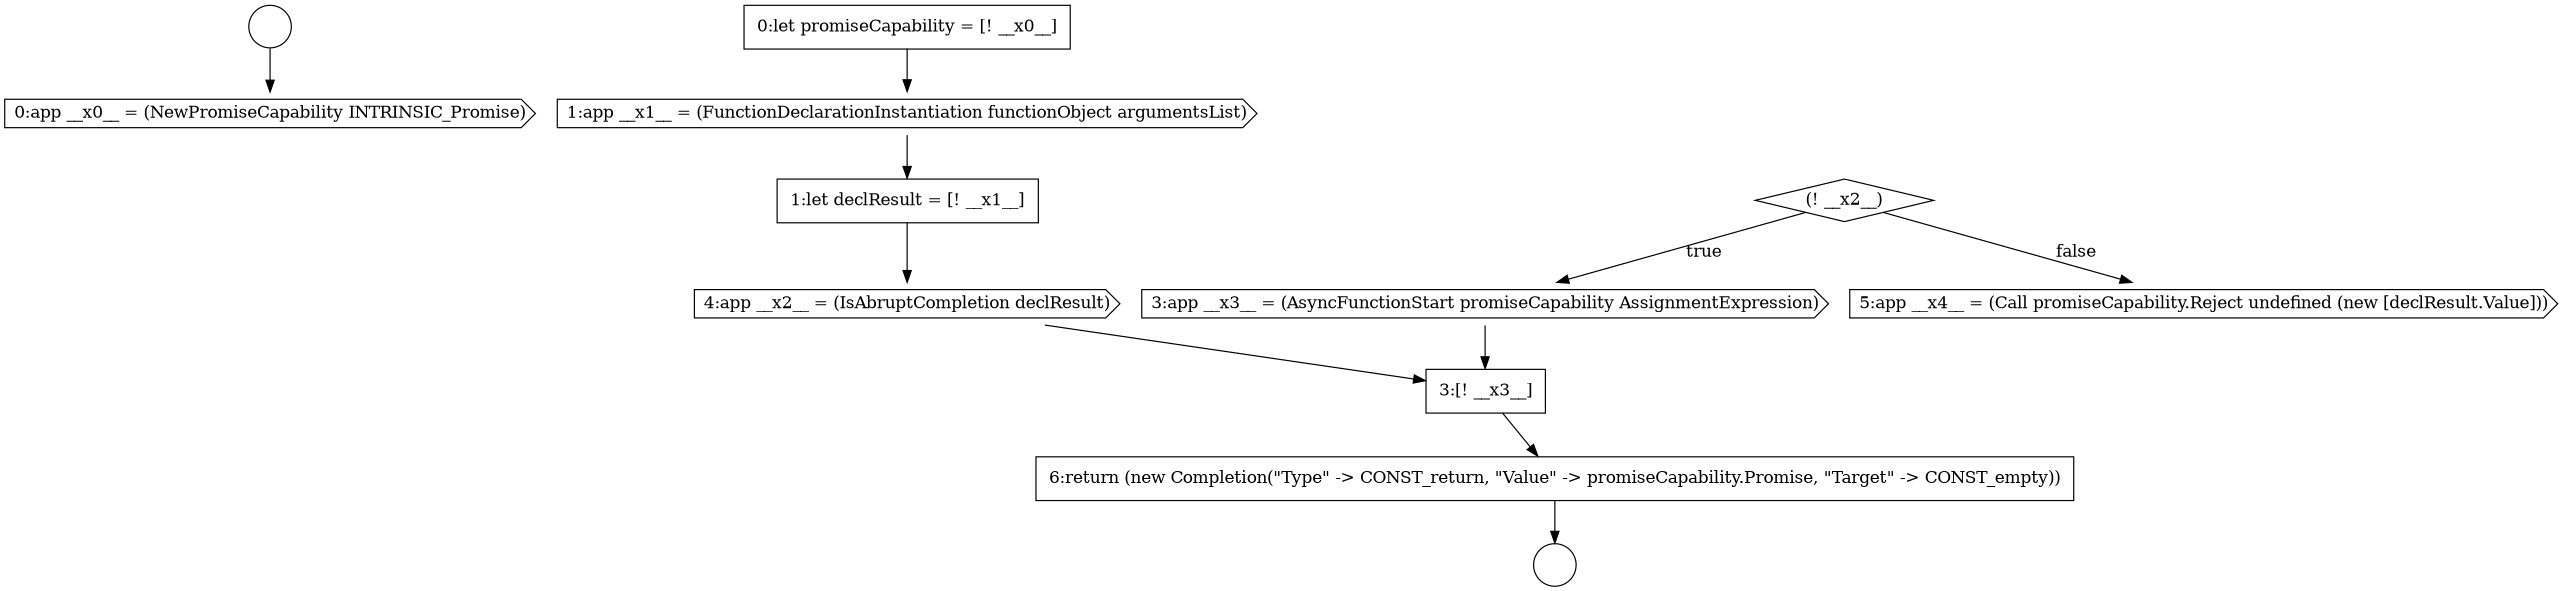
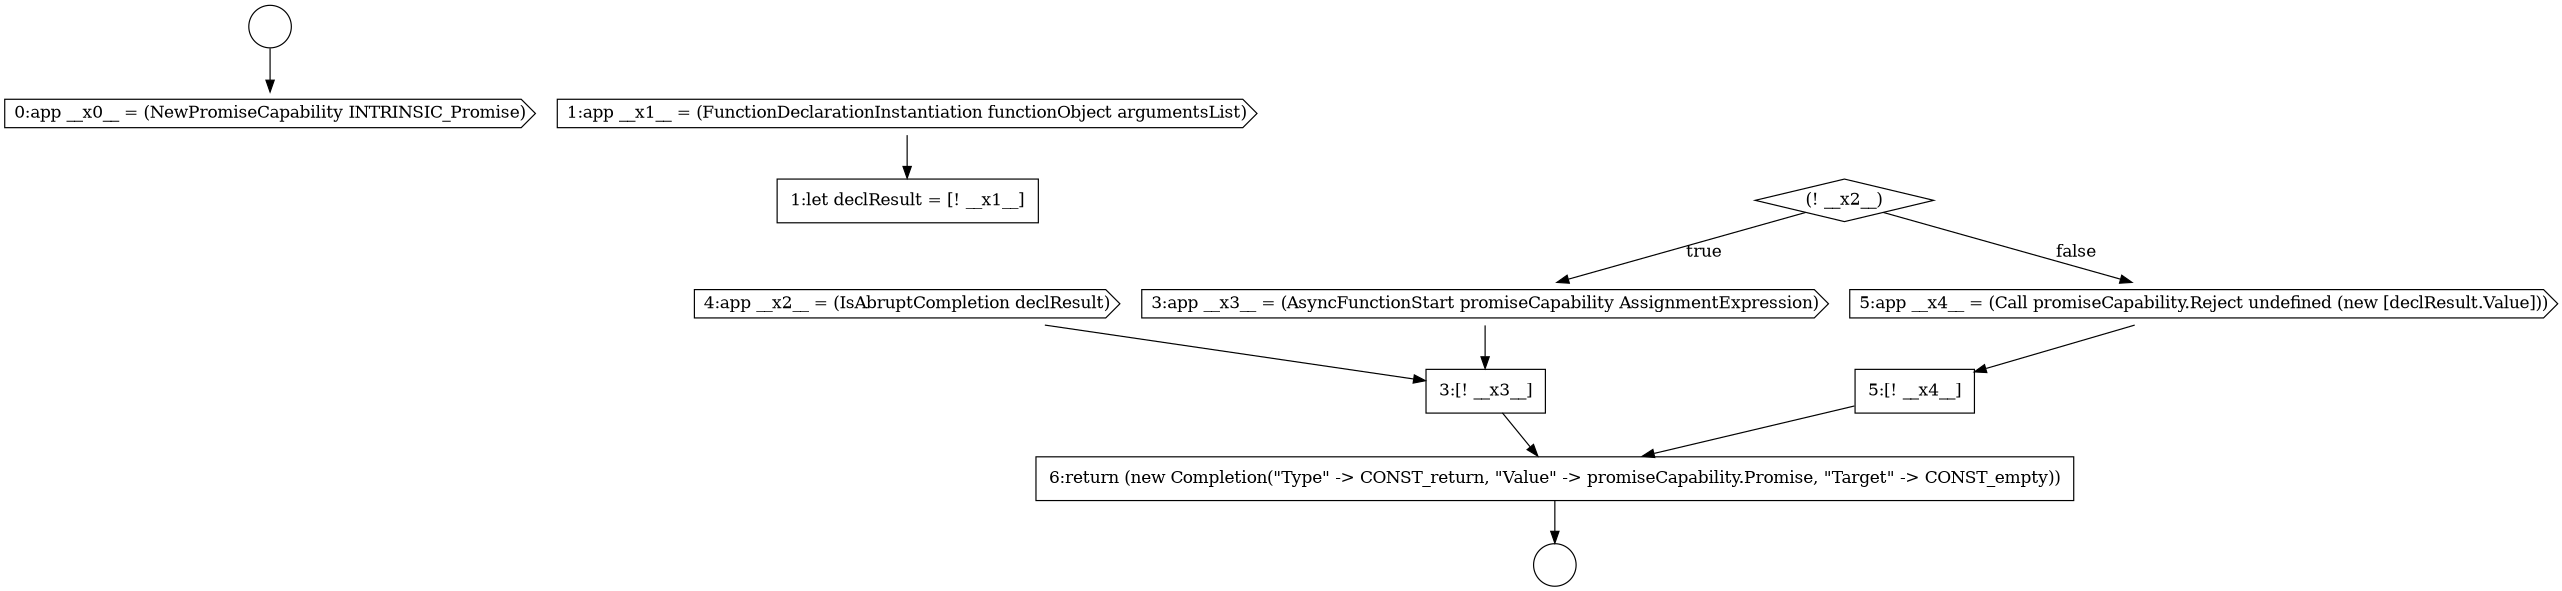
node "0:let promiseCapability = [! __x0__]": removed
edge "1:let declResult = [! __x1__]" -> "4:app __x2__ = (IsAbruptCompletion declResult)": removed
node "5:[! __x4__]": added
